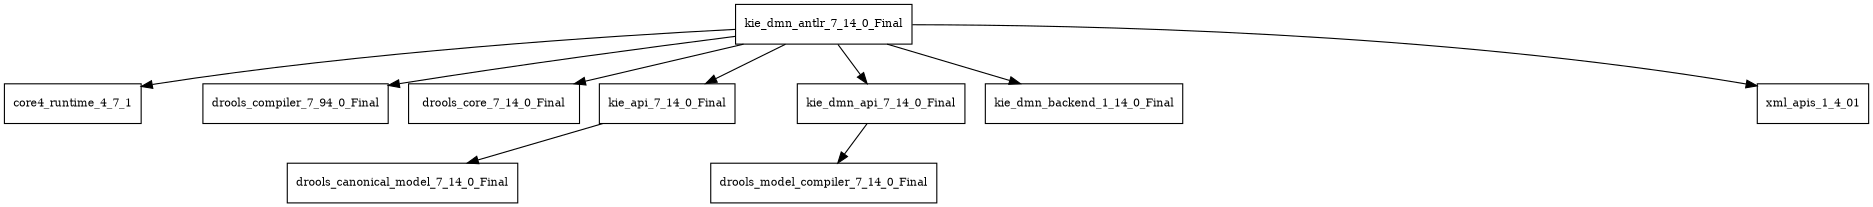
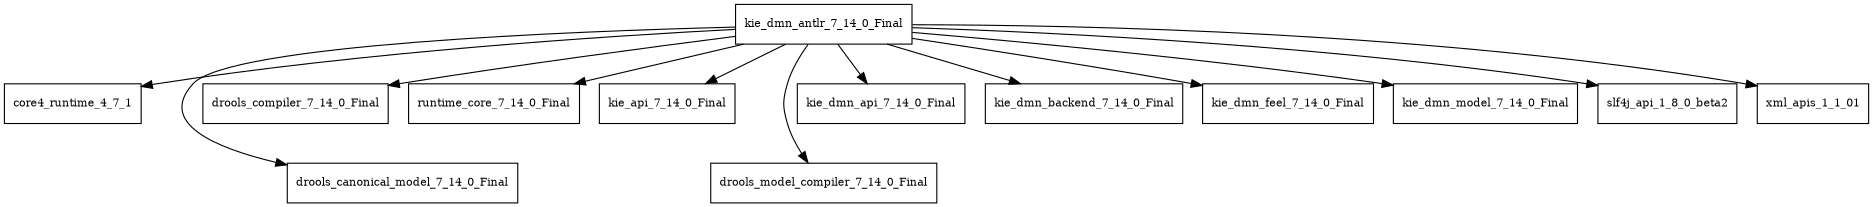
node "drools_compiler_7_94_0_Final": label "drools_compiler_7_94_0_Final" -> "drools_compiler_7_14_0_Final"
node "drools_core_7_14_0_Final": label "drools_core_7_14_0_Final" -> "runtime_core_7_14_0_Final"
node "kie_dmn_backend_1_14_0_Final": label "kie_dmn_backend_1_14_0_Final" -> "kie_dmn_backend_7_14_0_Final"
node "kie_dmn_feel_7_14_0_Final": added
node "kie_dmn_model_7_14_0_Final": added
node "slf4j_api_1_8_0_beta2": added
node "xml_apis_1_4_01": label "xml_apis_1_4_01" -> "xml_apis_1_1_01"
edge "kie_dmn_api_7_14_0_Final" -> "drools_model_compiler_7_14_0_Final": now "kie_dmn_antlr_7_14_0_Final" -> "drools_model_compiler_7_14_0_Final"
edge "kie_api_7_14_0_Final" -> "drools_canonical_model_7_14_0_Final": now "kie_dmn_antlr_7_14_0_Final" -> "drools_canonical_model_7_14_0_Final"
